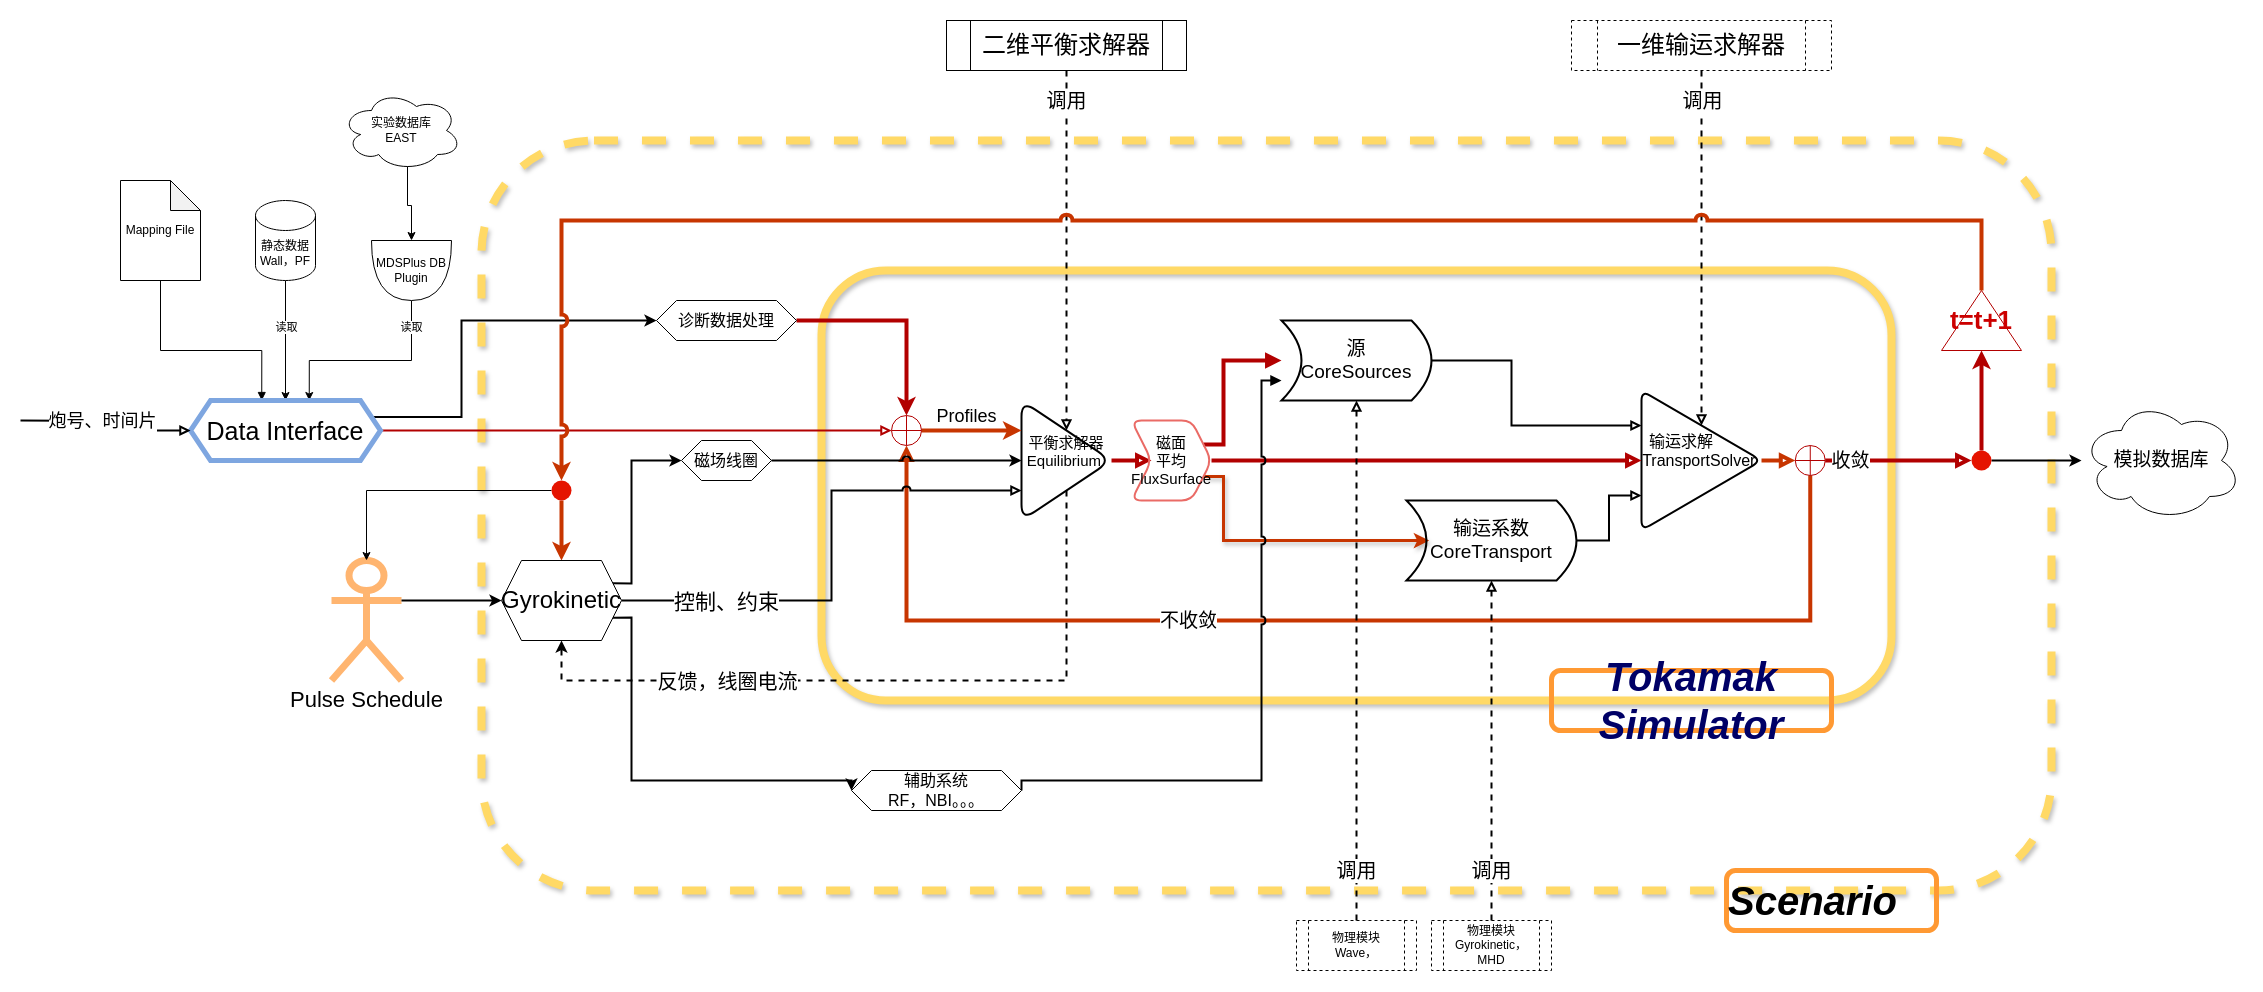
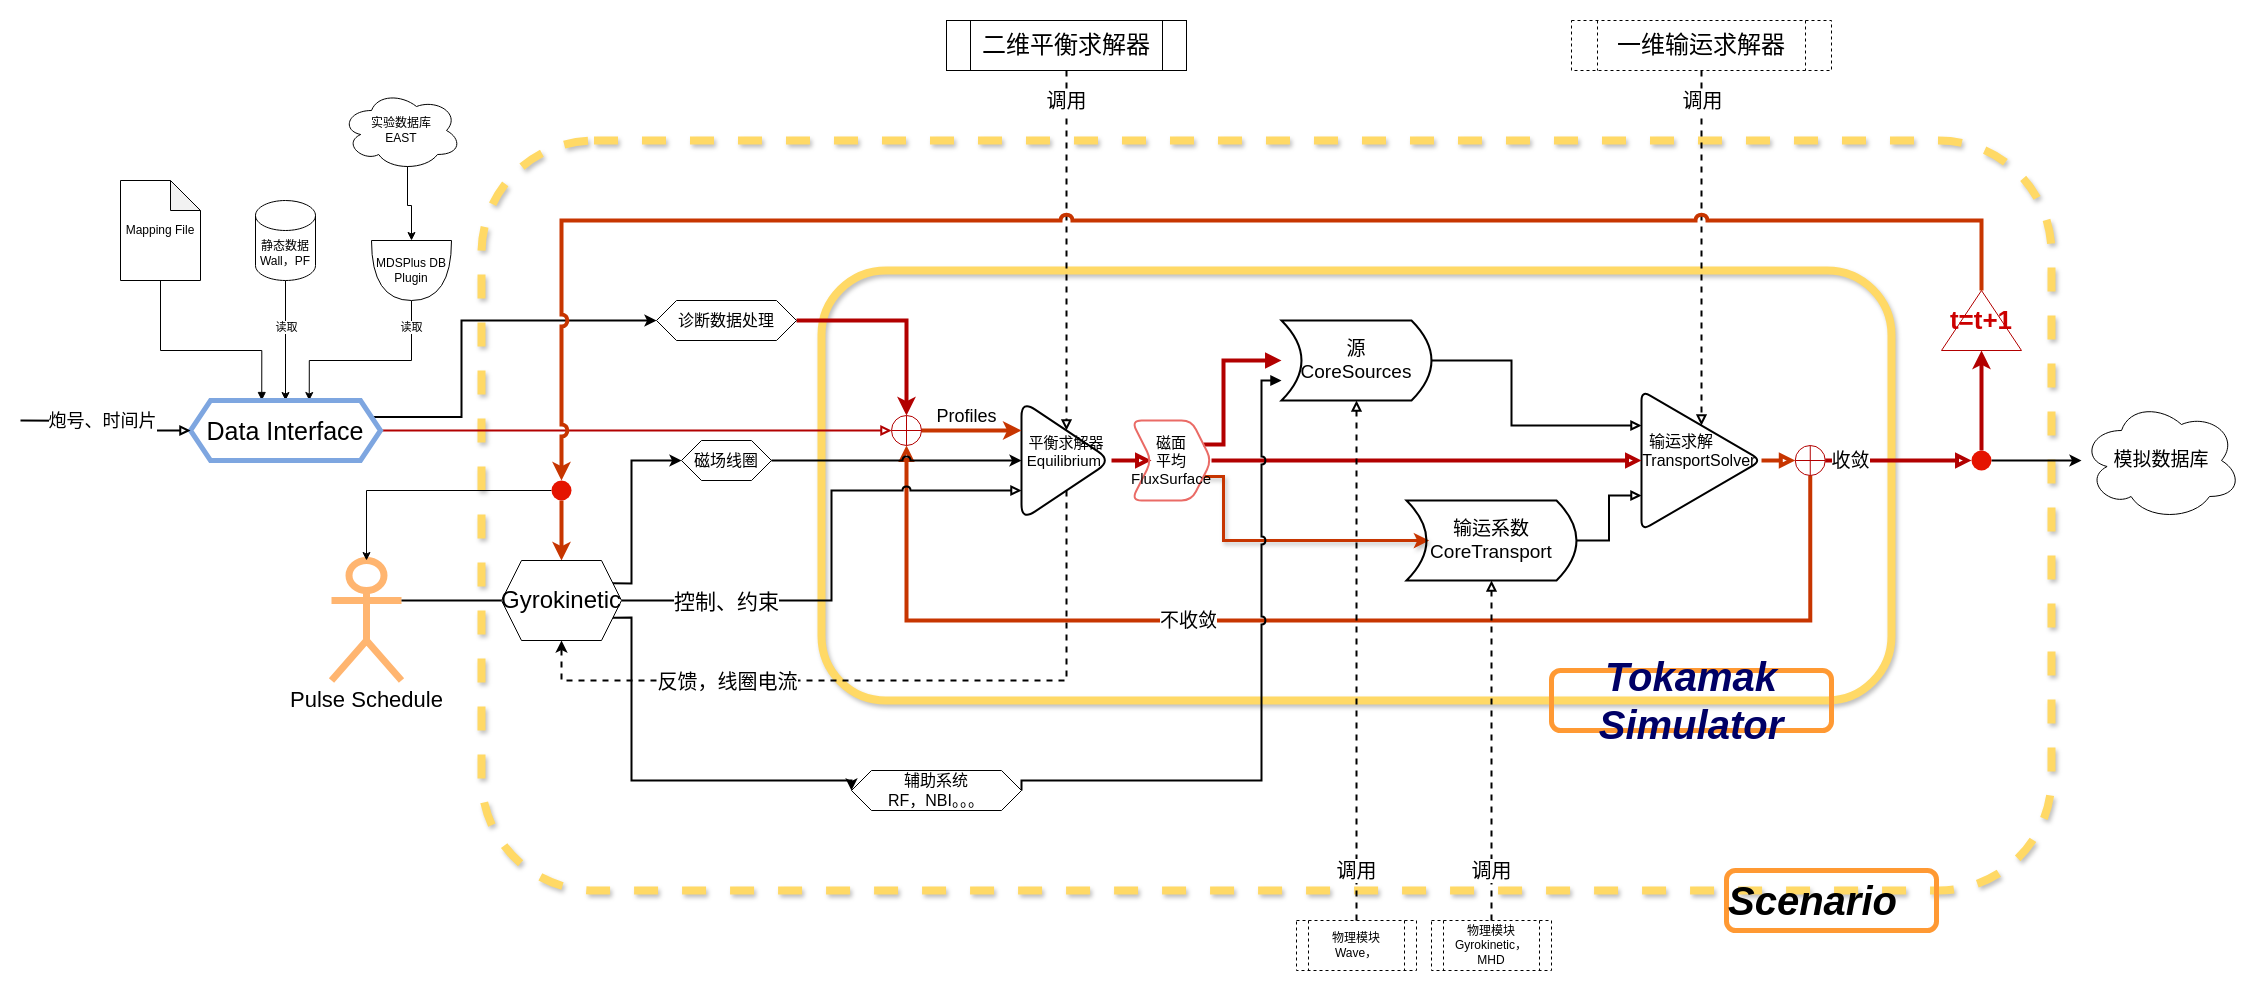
edge "Pulse Schedule" -> "Gyrokinetic": arrowhead classic -> none
